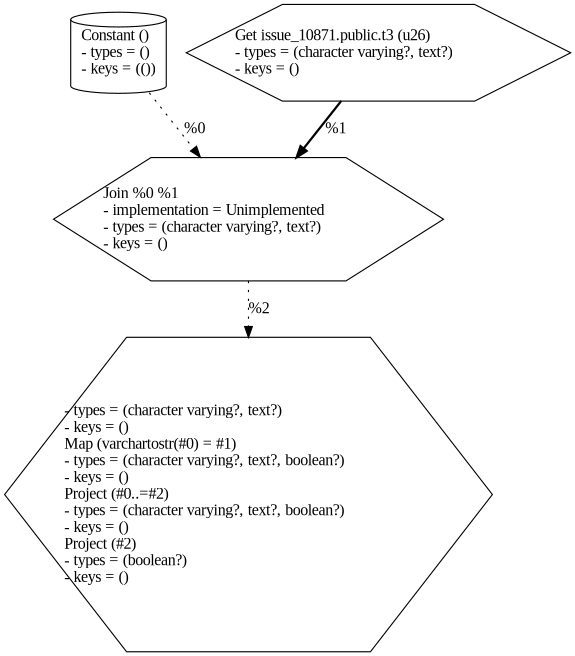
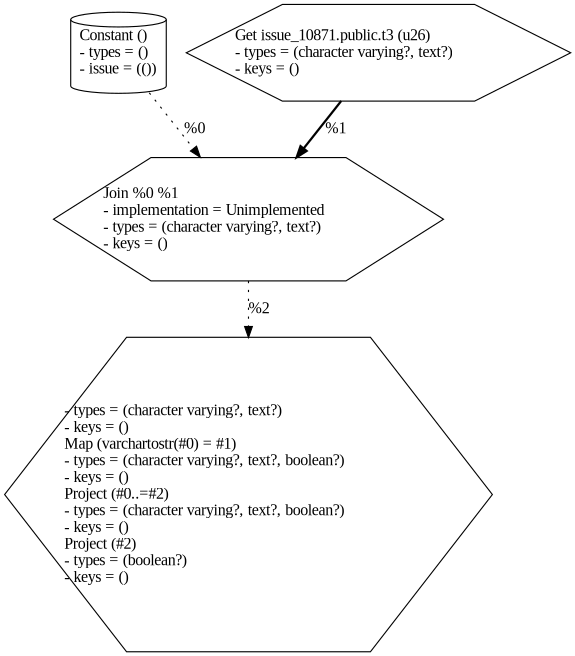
node "Constant () - types = () - keys = (())": label "Constant () - types = () - keys = (())" -> "Constant () - types = () - issue = (())"
